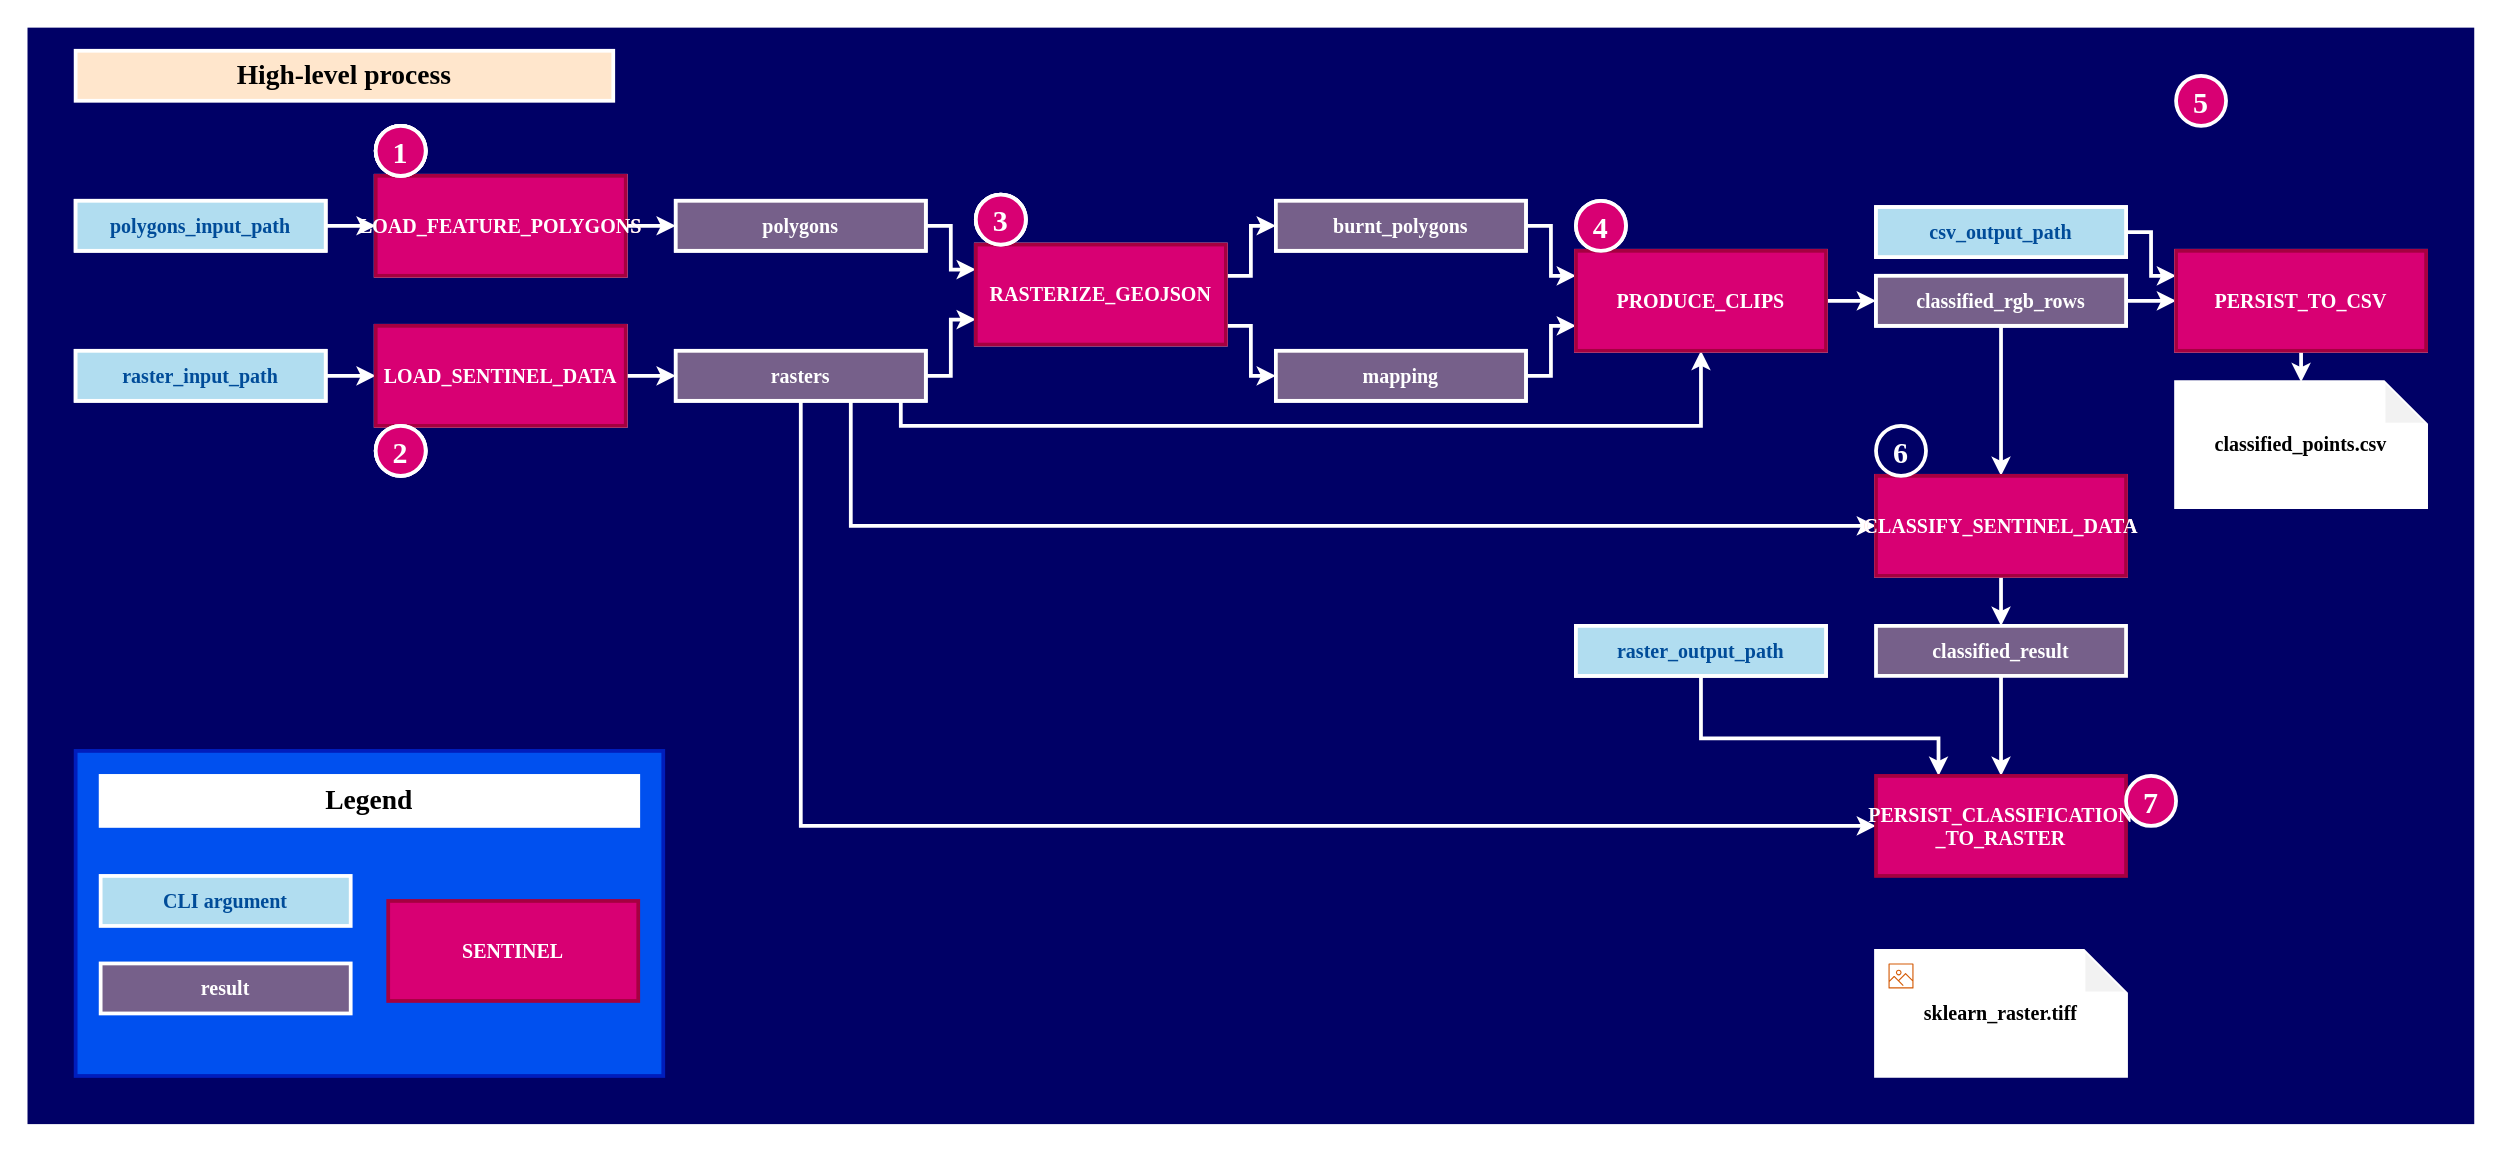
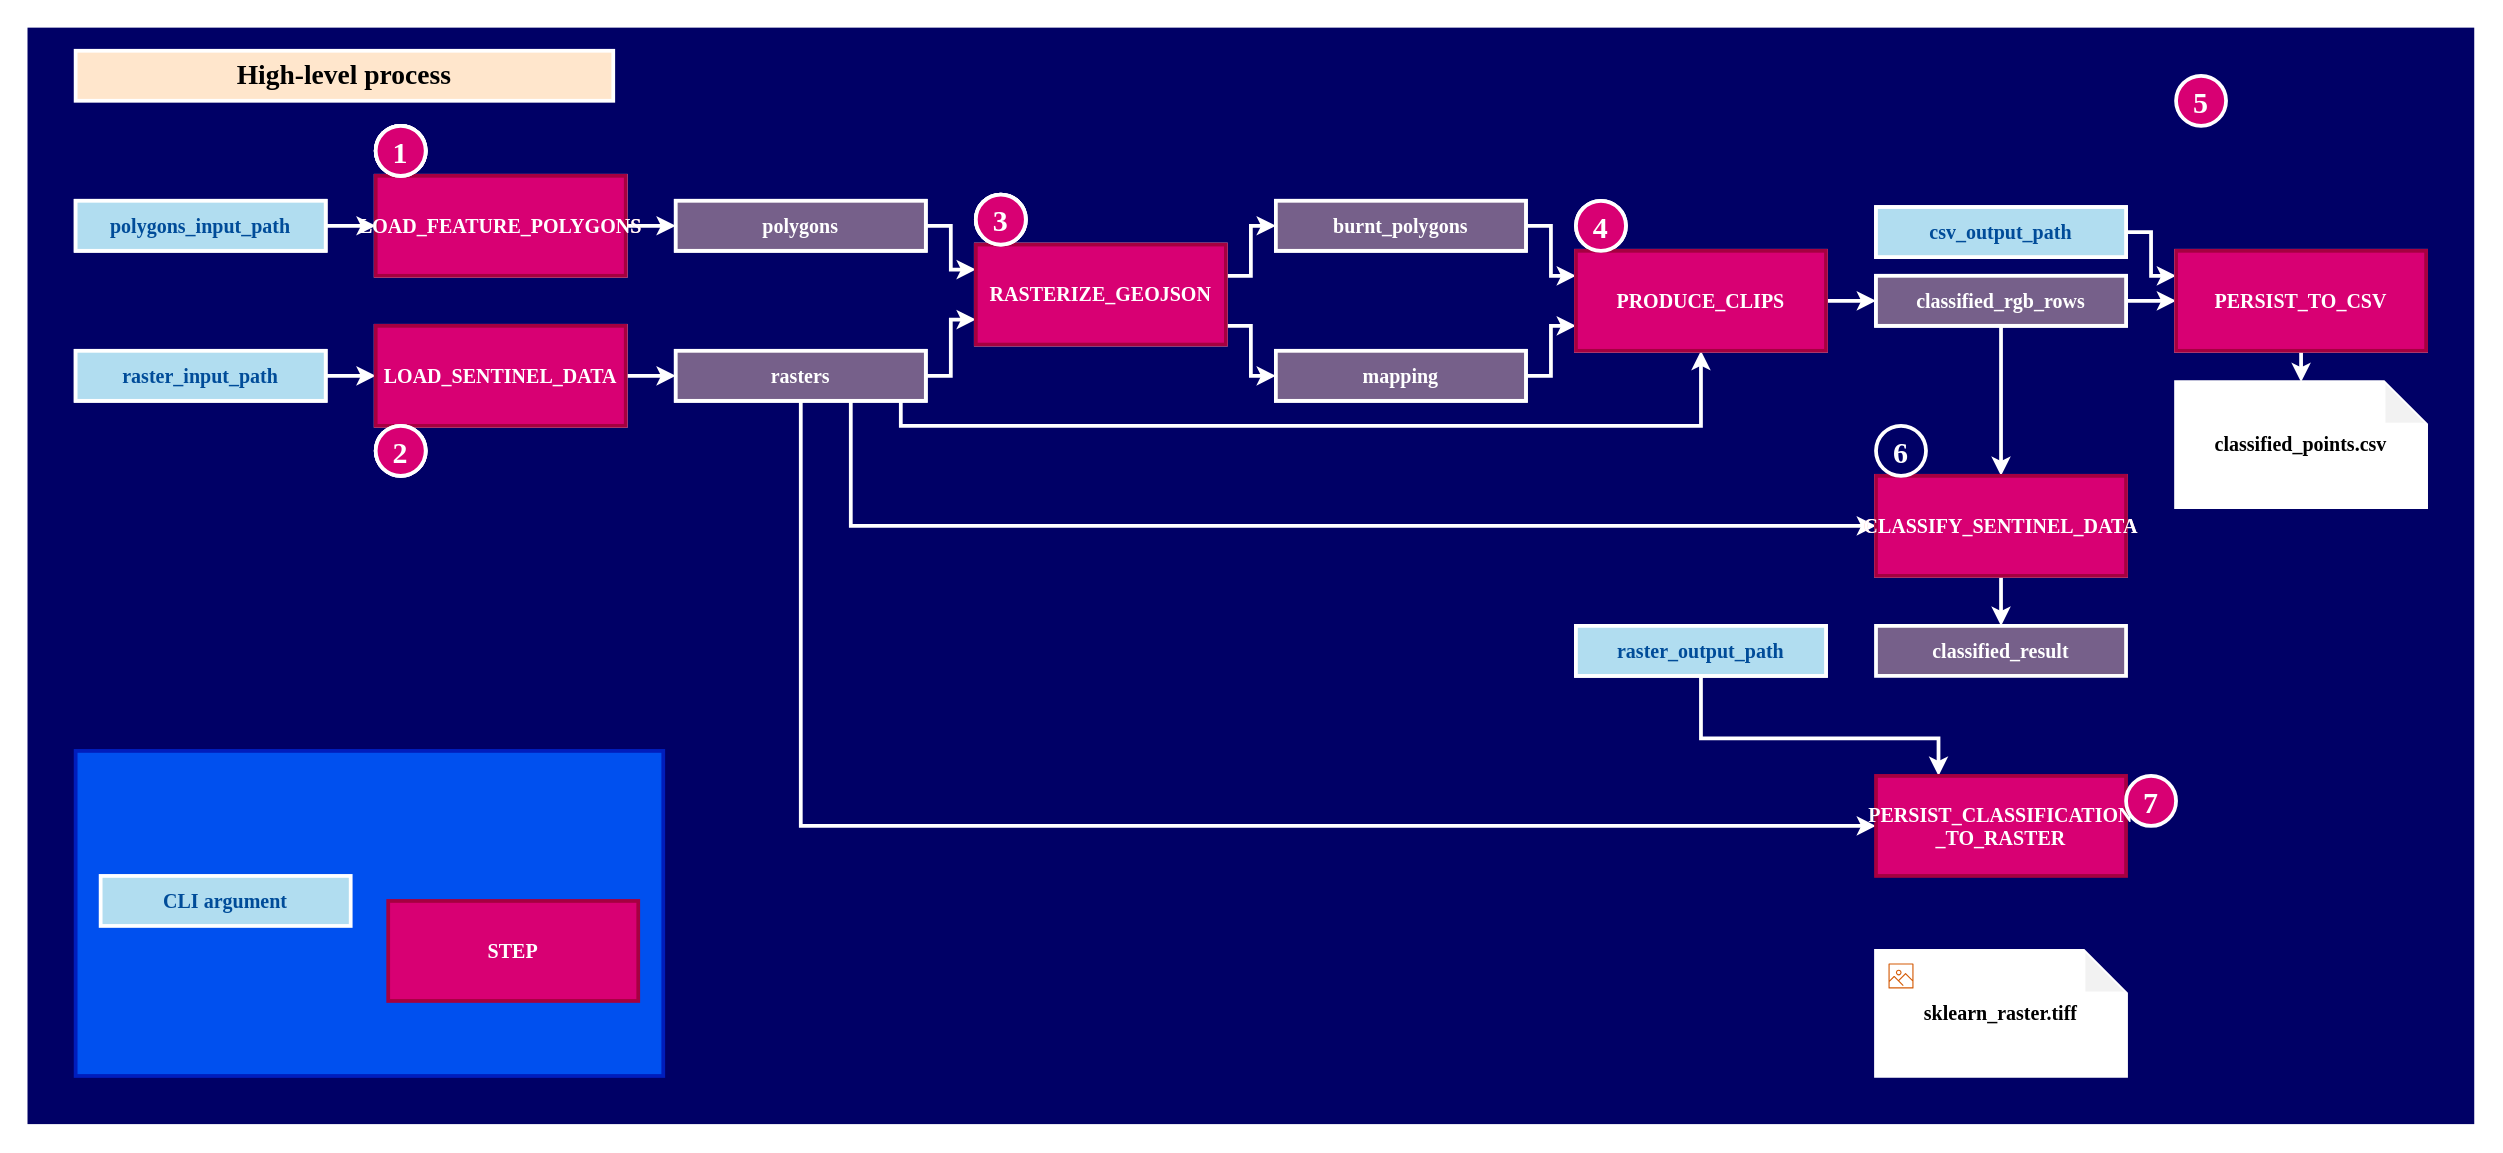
edge "classified_result" -> "PERSIST_CLASSIFICATION _TO_RASTER": removed
node "Legend": removed
node "SENTINEL": label "SENTINEL" -> "STEP"
node "result": removed
